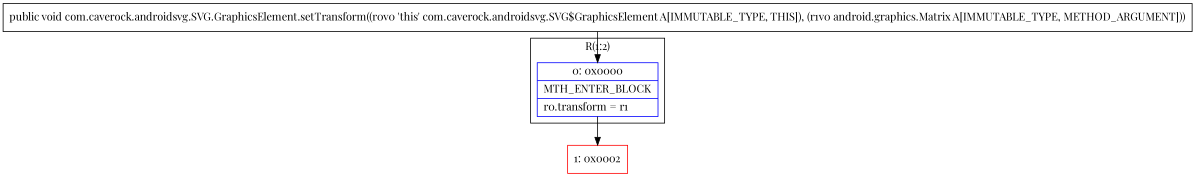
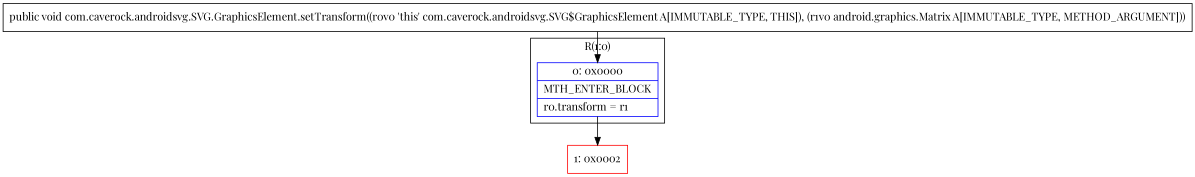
cluster "R(1:2)": label "R(1:2)" -> "R(1:0)"
